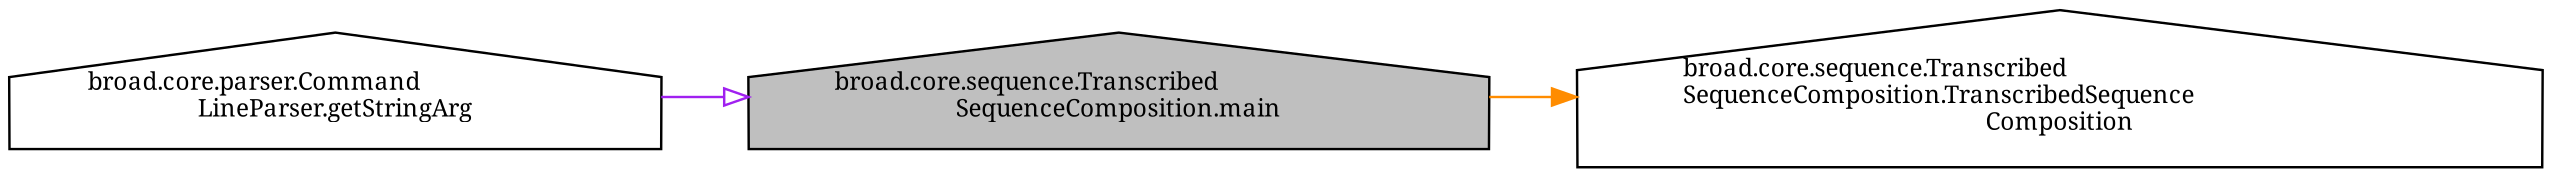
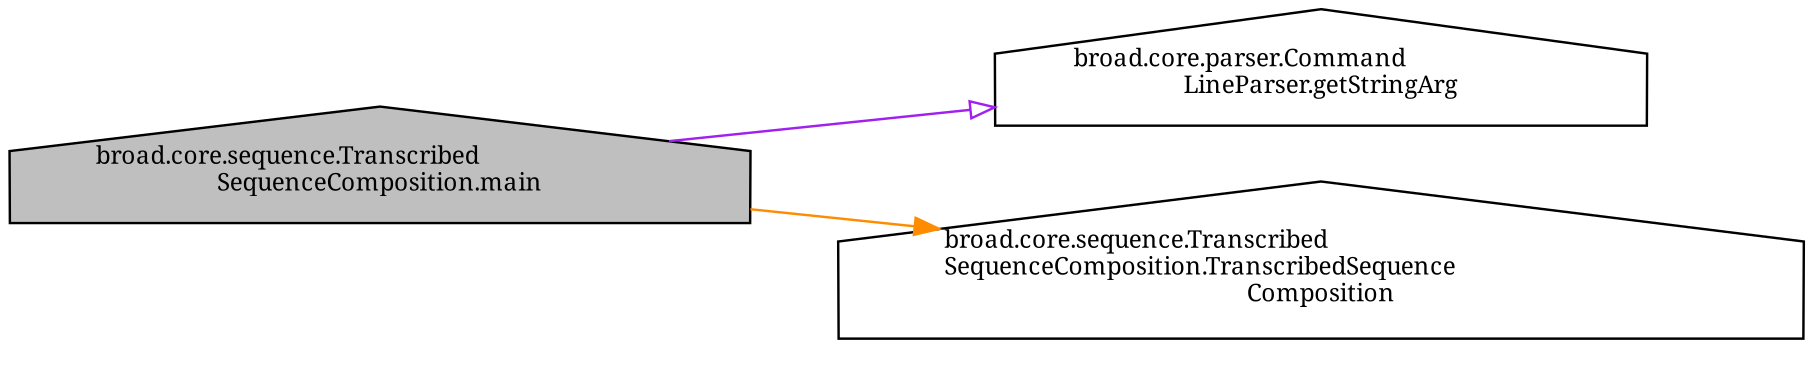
edge "broad.core.parser.Command LineParser.getStringArg" -> "broad.core.sequence.Transcribed SequenceComposition.main": reversed
